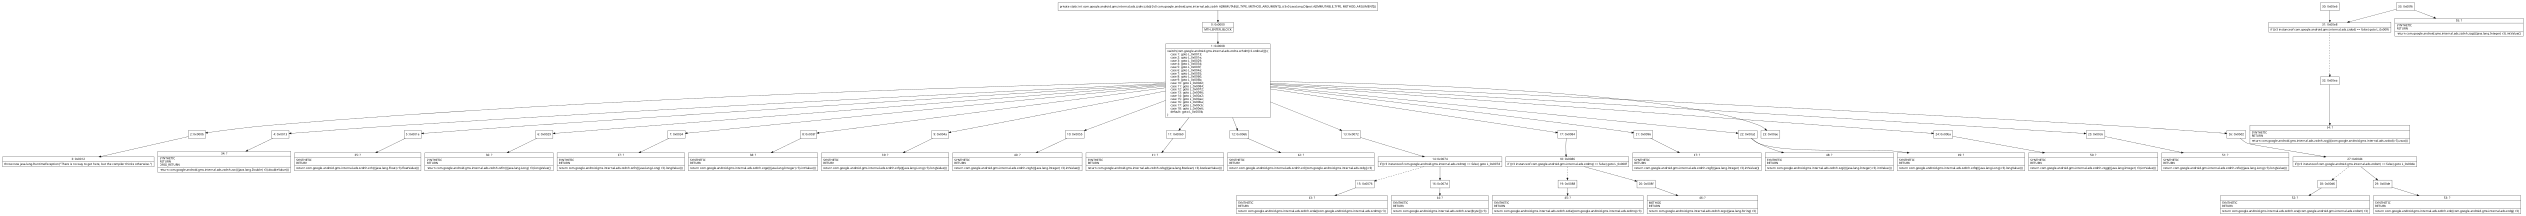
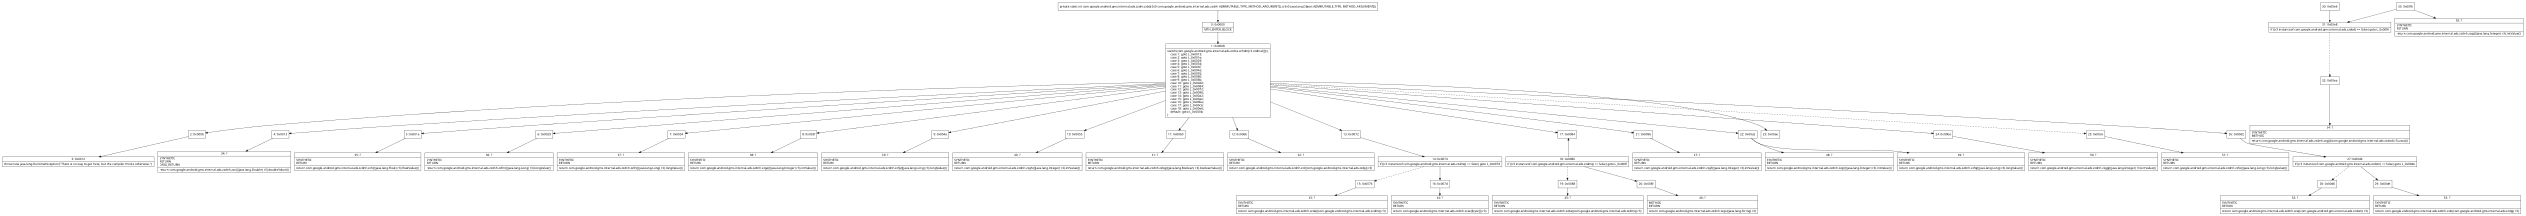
edge "1: 0x0008" -> "25: 0x00c6": style solid -> dashed
node "54: ?": text "RETURN" -> "METHOD"
edge "17: 0x0084" -> "18: 0x0086": reversed
